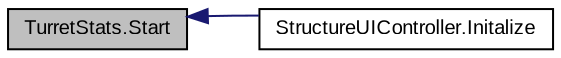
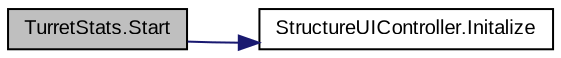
edge "StructureUIController.Initalize" -> "TurretStats.Start": reversed
